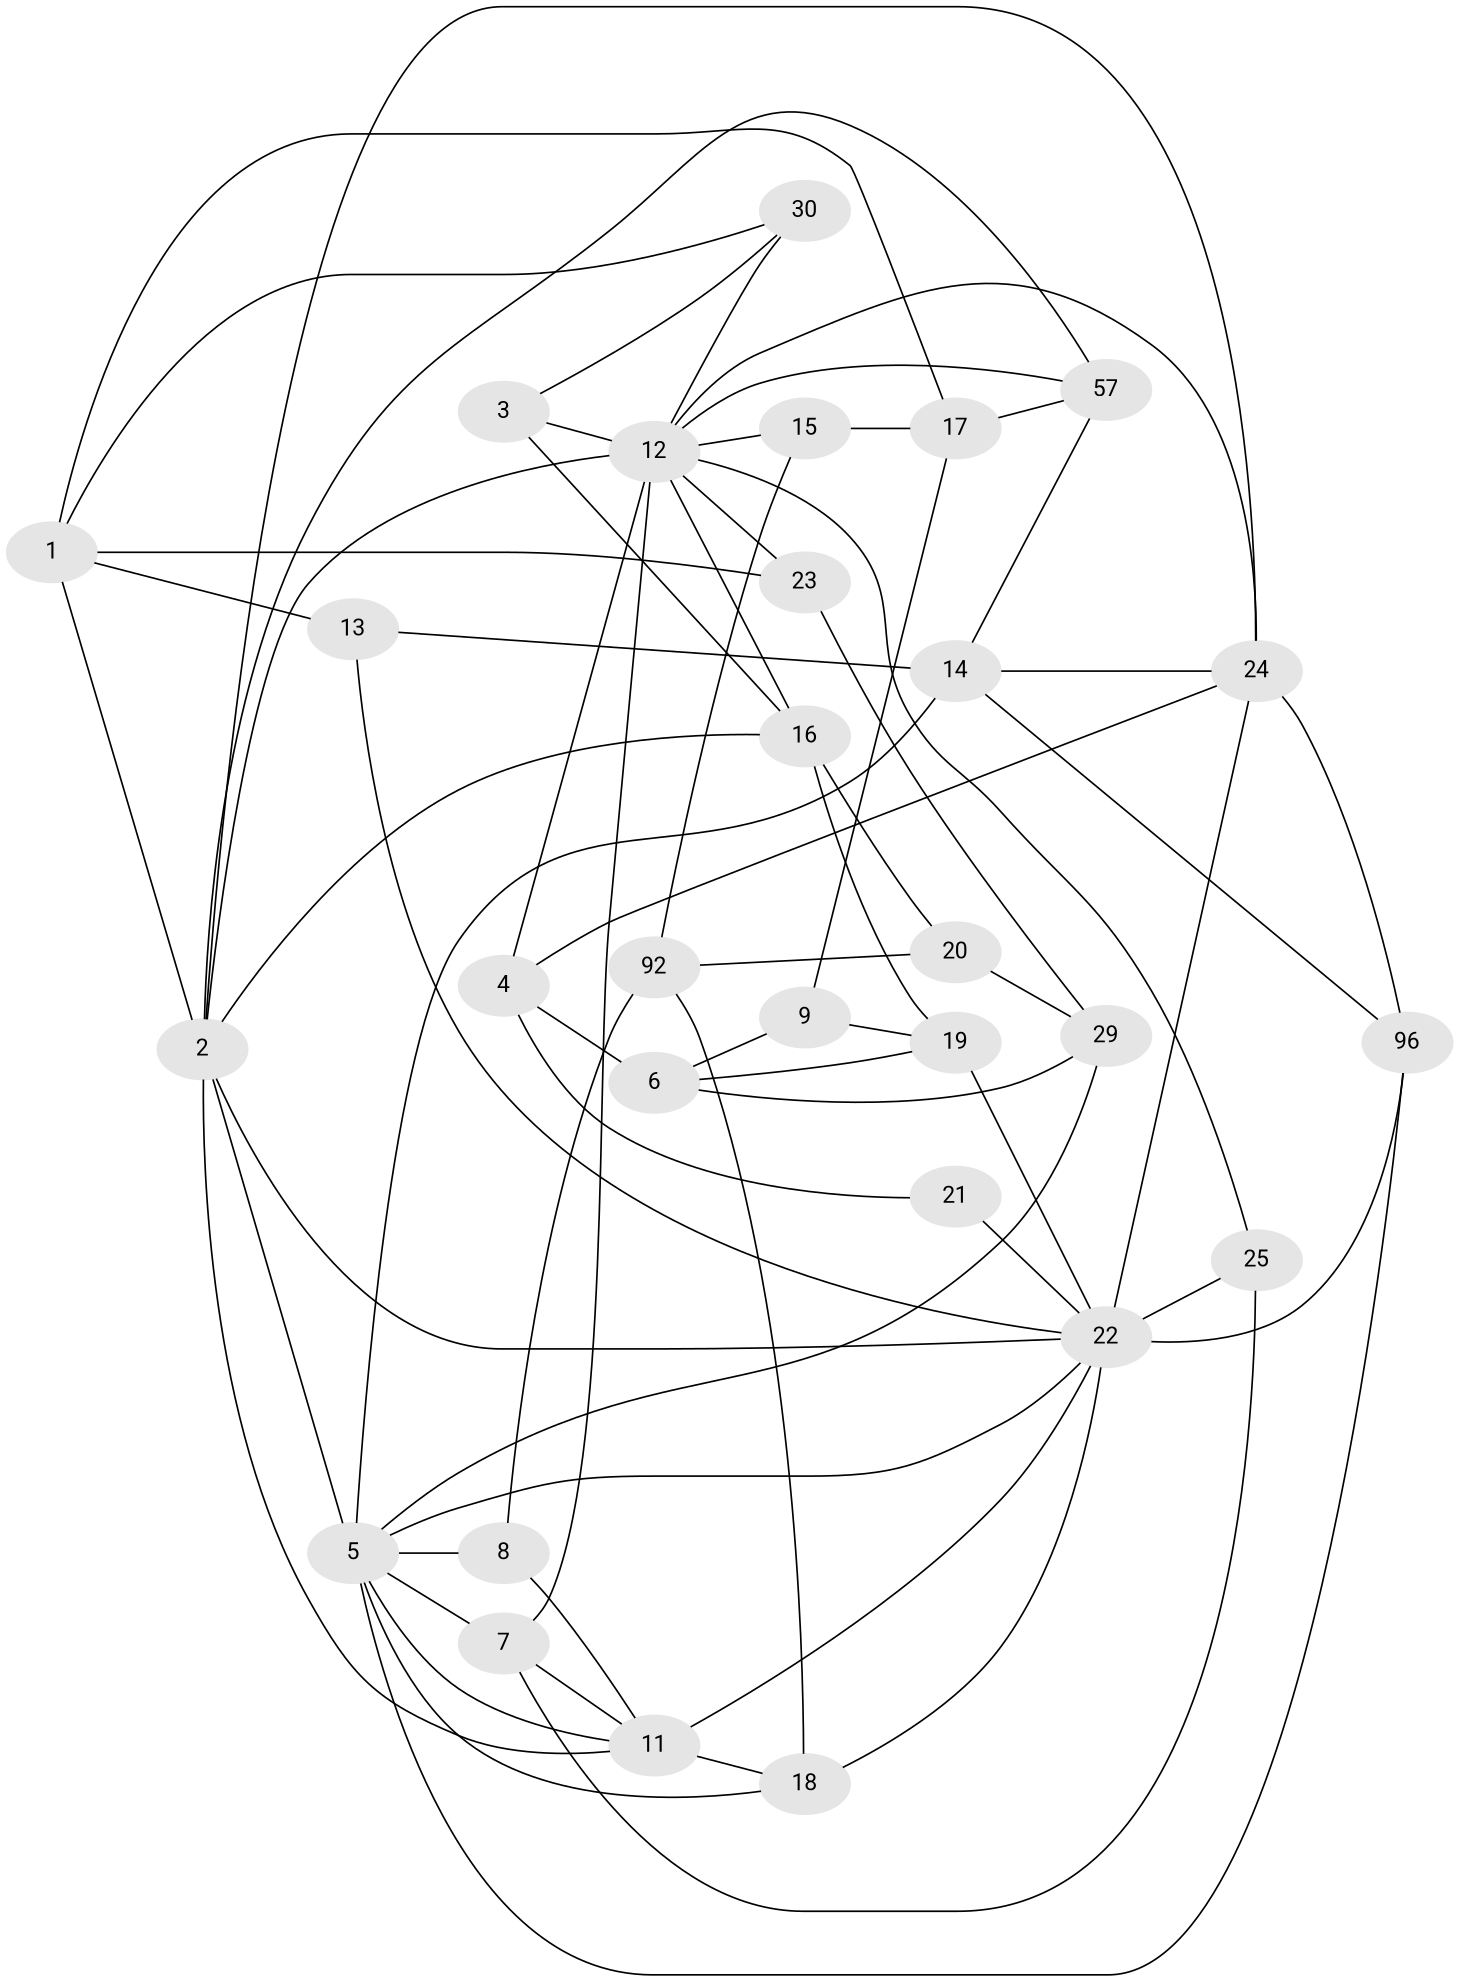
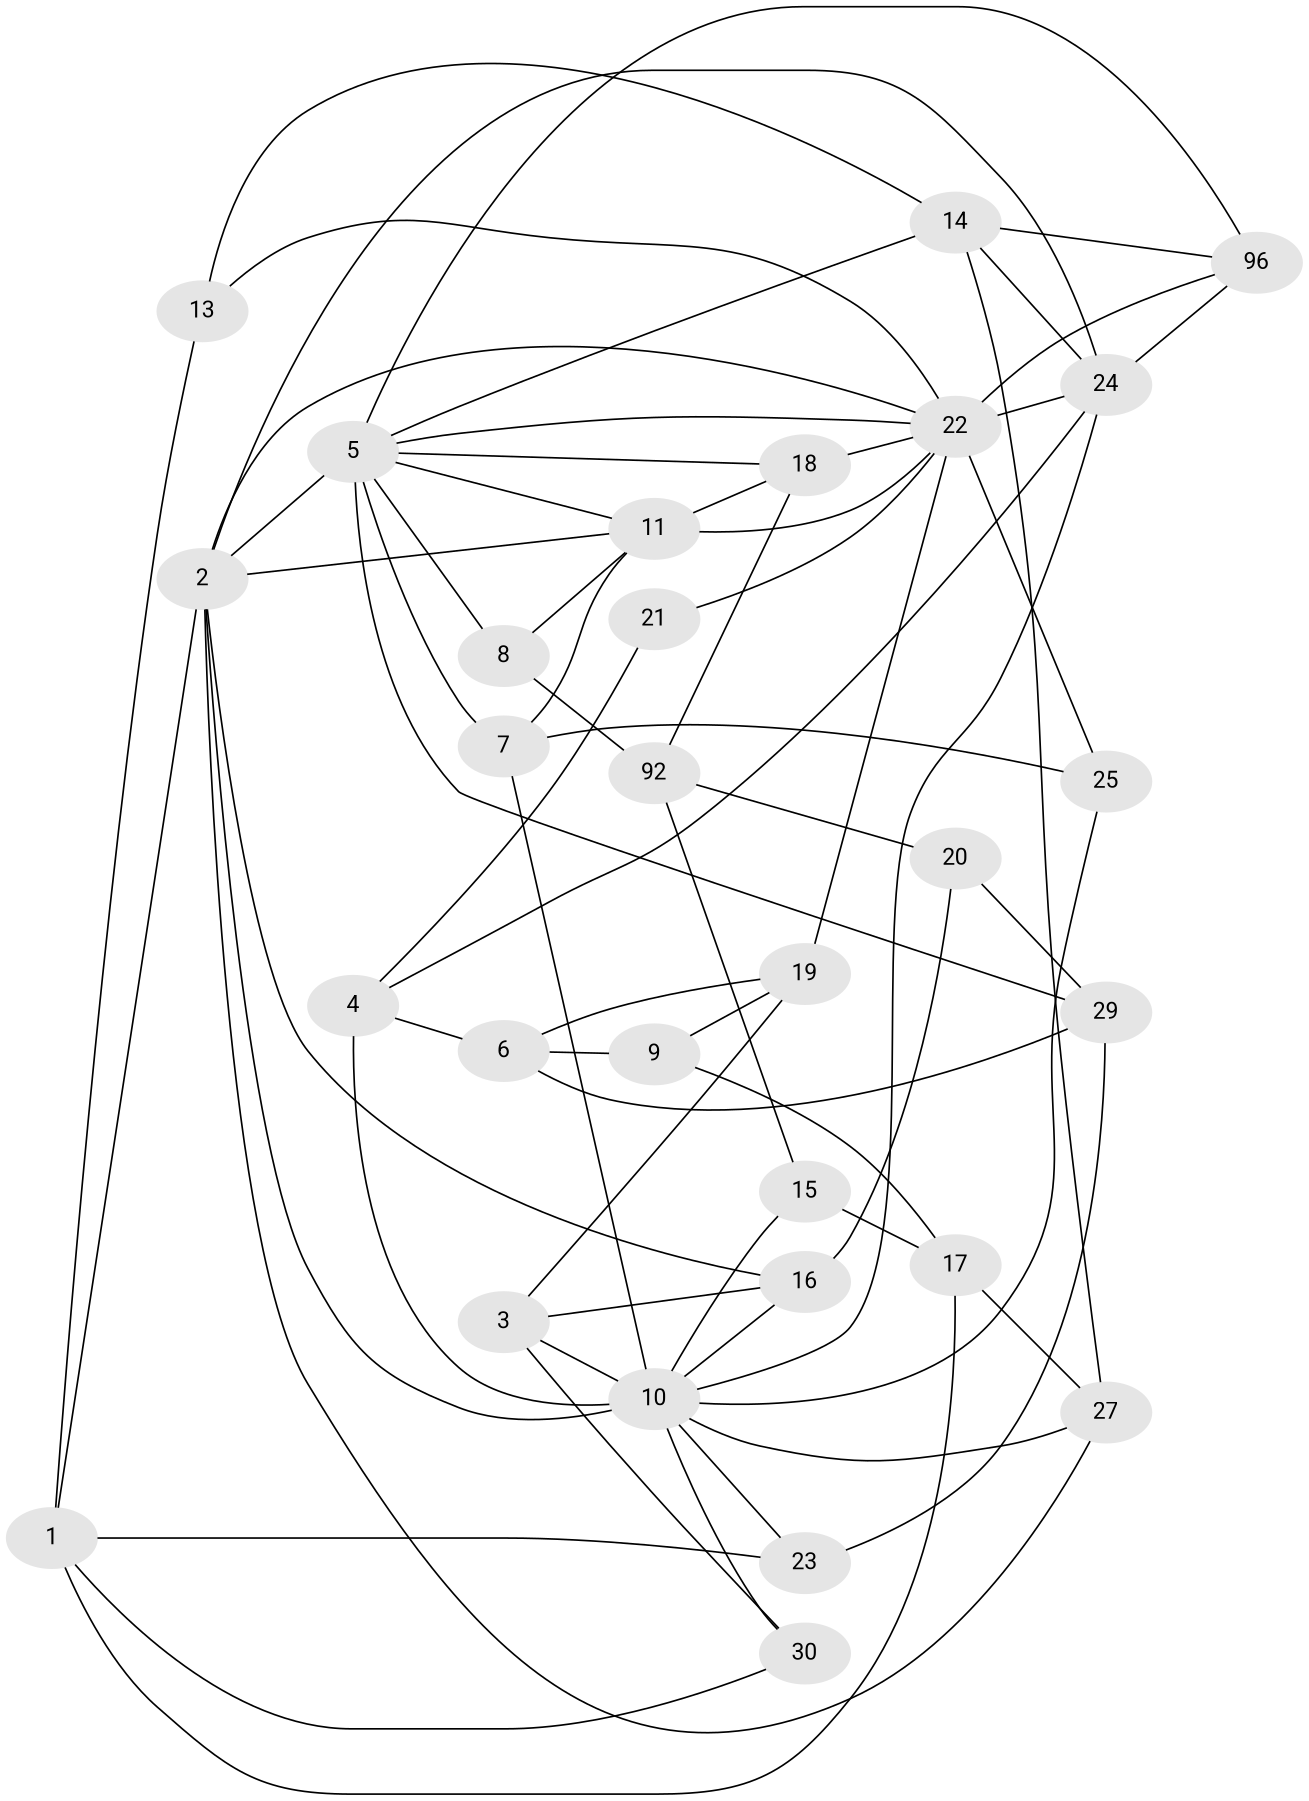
node "57": label "57" -> "27"
node "12": label "12" -> "10"
edge "16" -- "19": now "3" -- "19"
